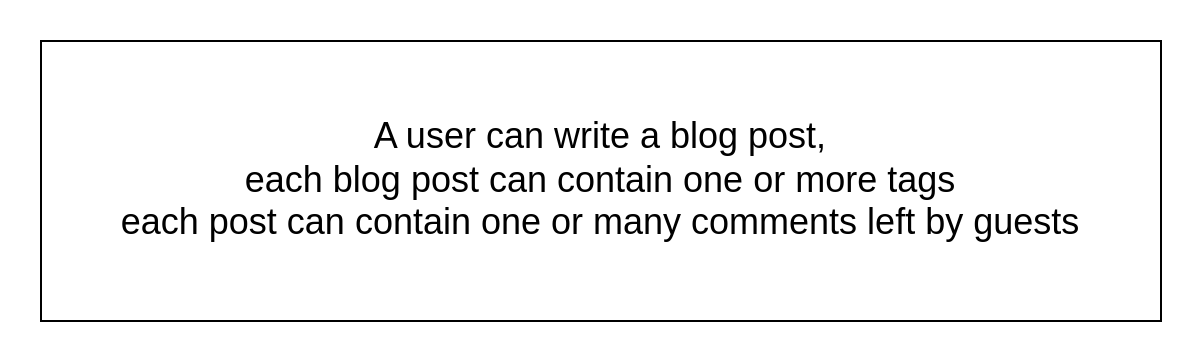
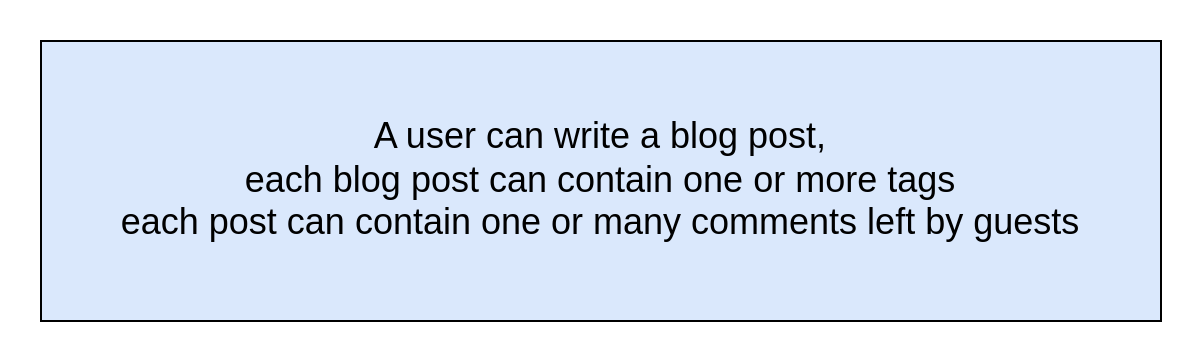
node "A user can write a blog post,each blog post can contain one or more tagseach post can contain one or many comments left by guests": fillcolor #ffffff -> #dae8fc
